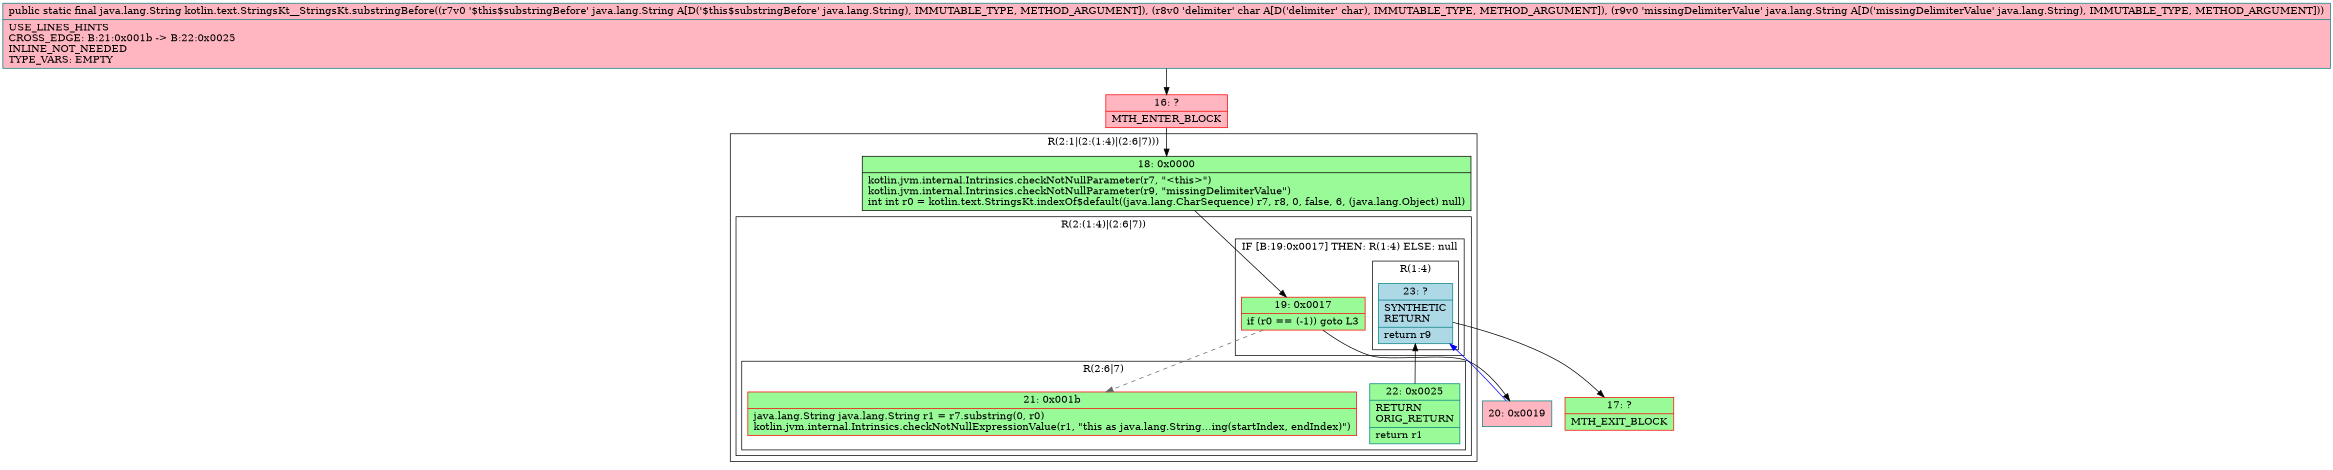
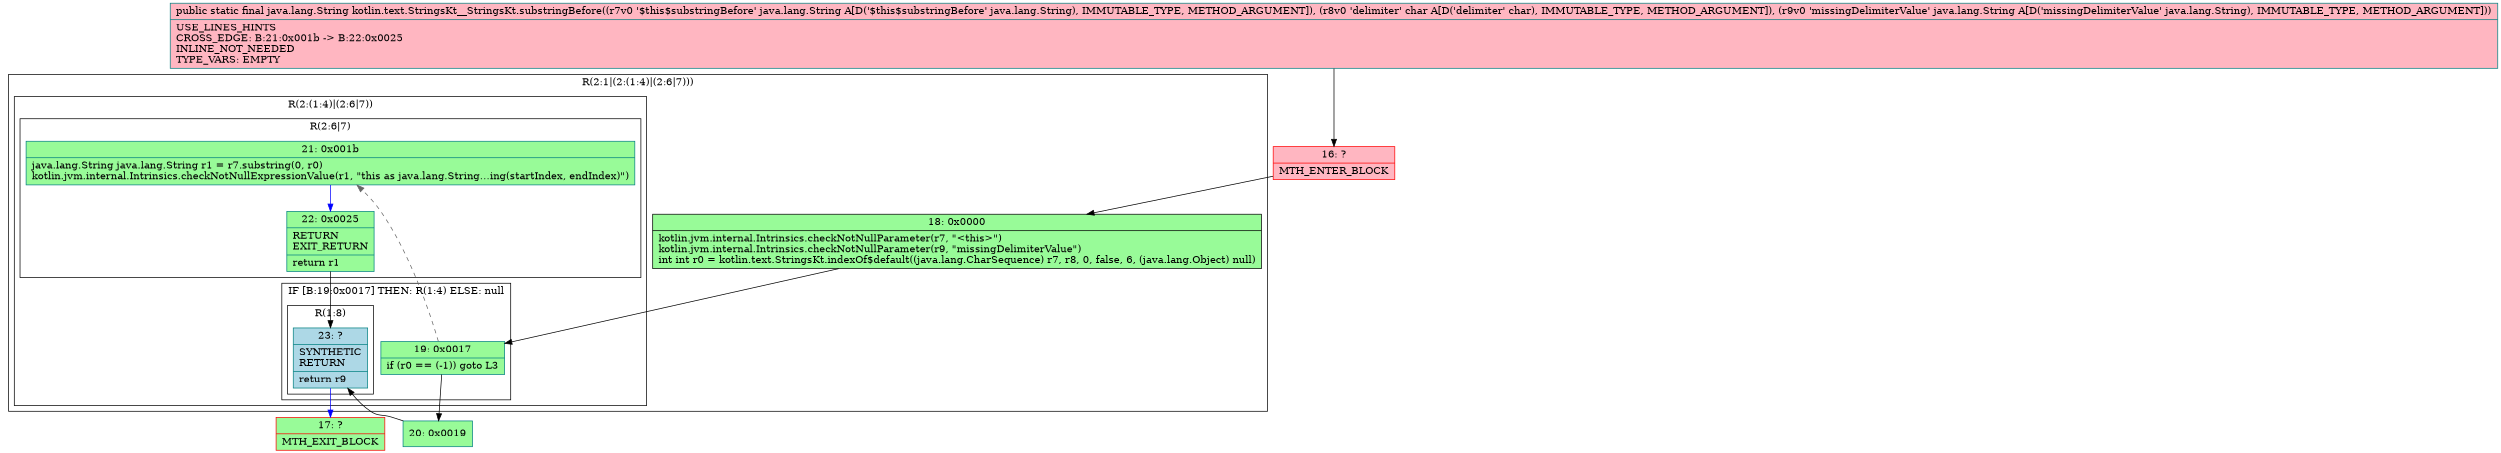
edge "21: 0x001b" -> "22: 0x0025": added
cluster "R(1:4)": label "R(1:4)" -> "R(1:8)"
node "19: 0x0017": color red -> teal
edge "23: ?" -> "17: ?": color black -> blue
edge "20: 0x0019" -> "23: ?": color blue -> black
node "21: 0x001b": color red -> teal
node "20: 0x0019": fillcolor lightpink -> palegreen
node "22: 0x0025": text "ORIG_RETURN" -> "EXIT_RETURN"
